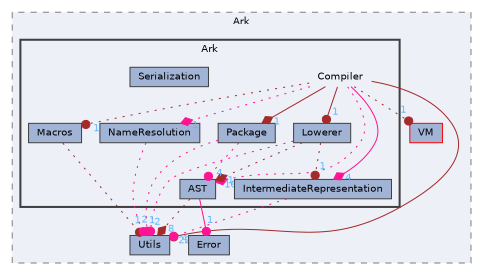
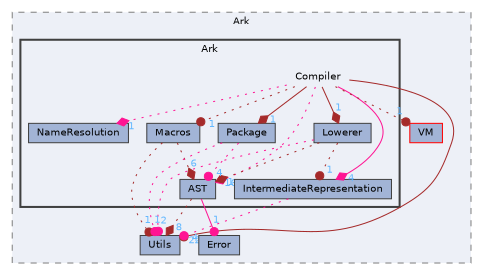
node "Serialization": removed
edge "Compiler" -> "Lowerer": arrowhead dot -> diamond
edge "Macros" -> "AST": added
edge "NameResolution" -> "Utils": removed
